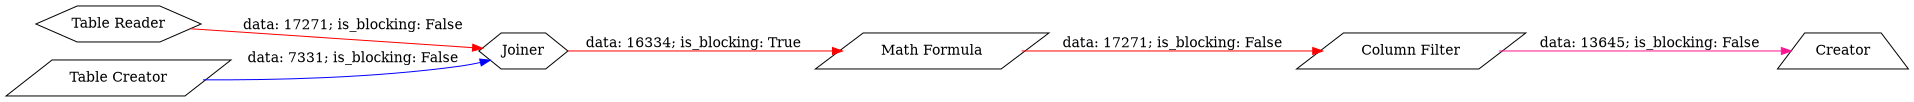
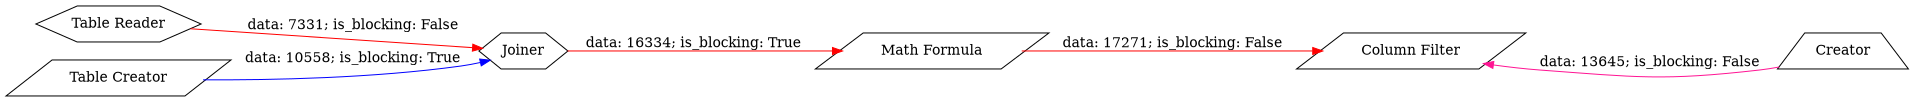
edge "Table Reader" -> "Joiner": label "data: 17271; is_blocking: False" -> "data: 7331; is_blocking: False"
edge "Column Filter" -> "Creator": reversed
edge "Table Creator" -> "Joiner": label "data: 7331; is_blocking: False" -> "data: 10558; is_blocking: True"
